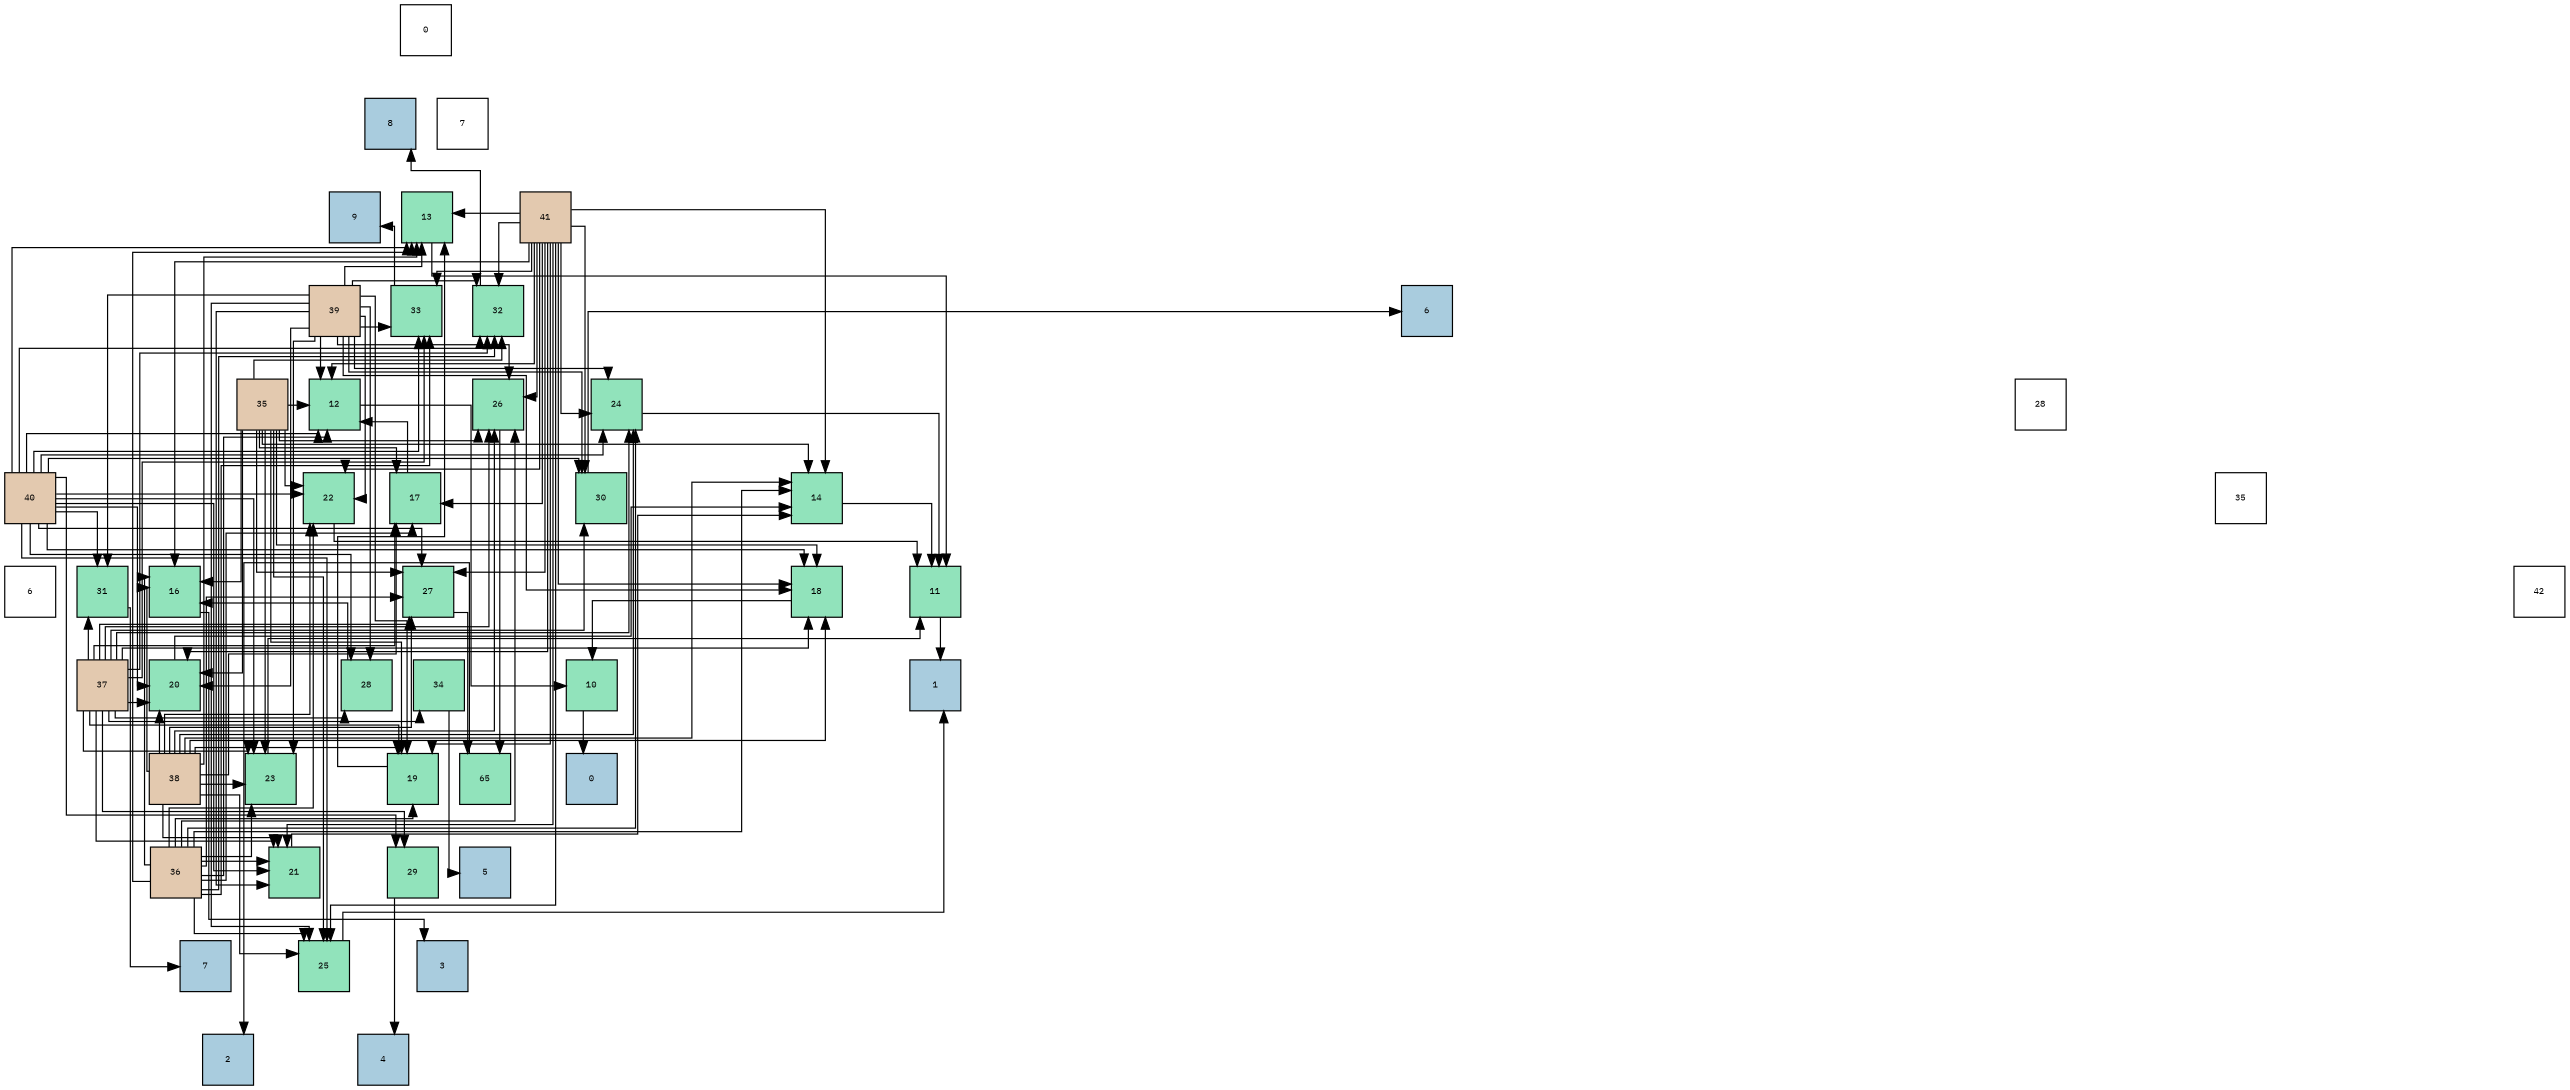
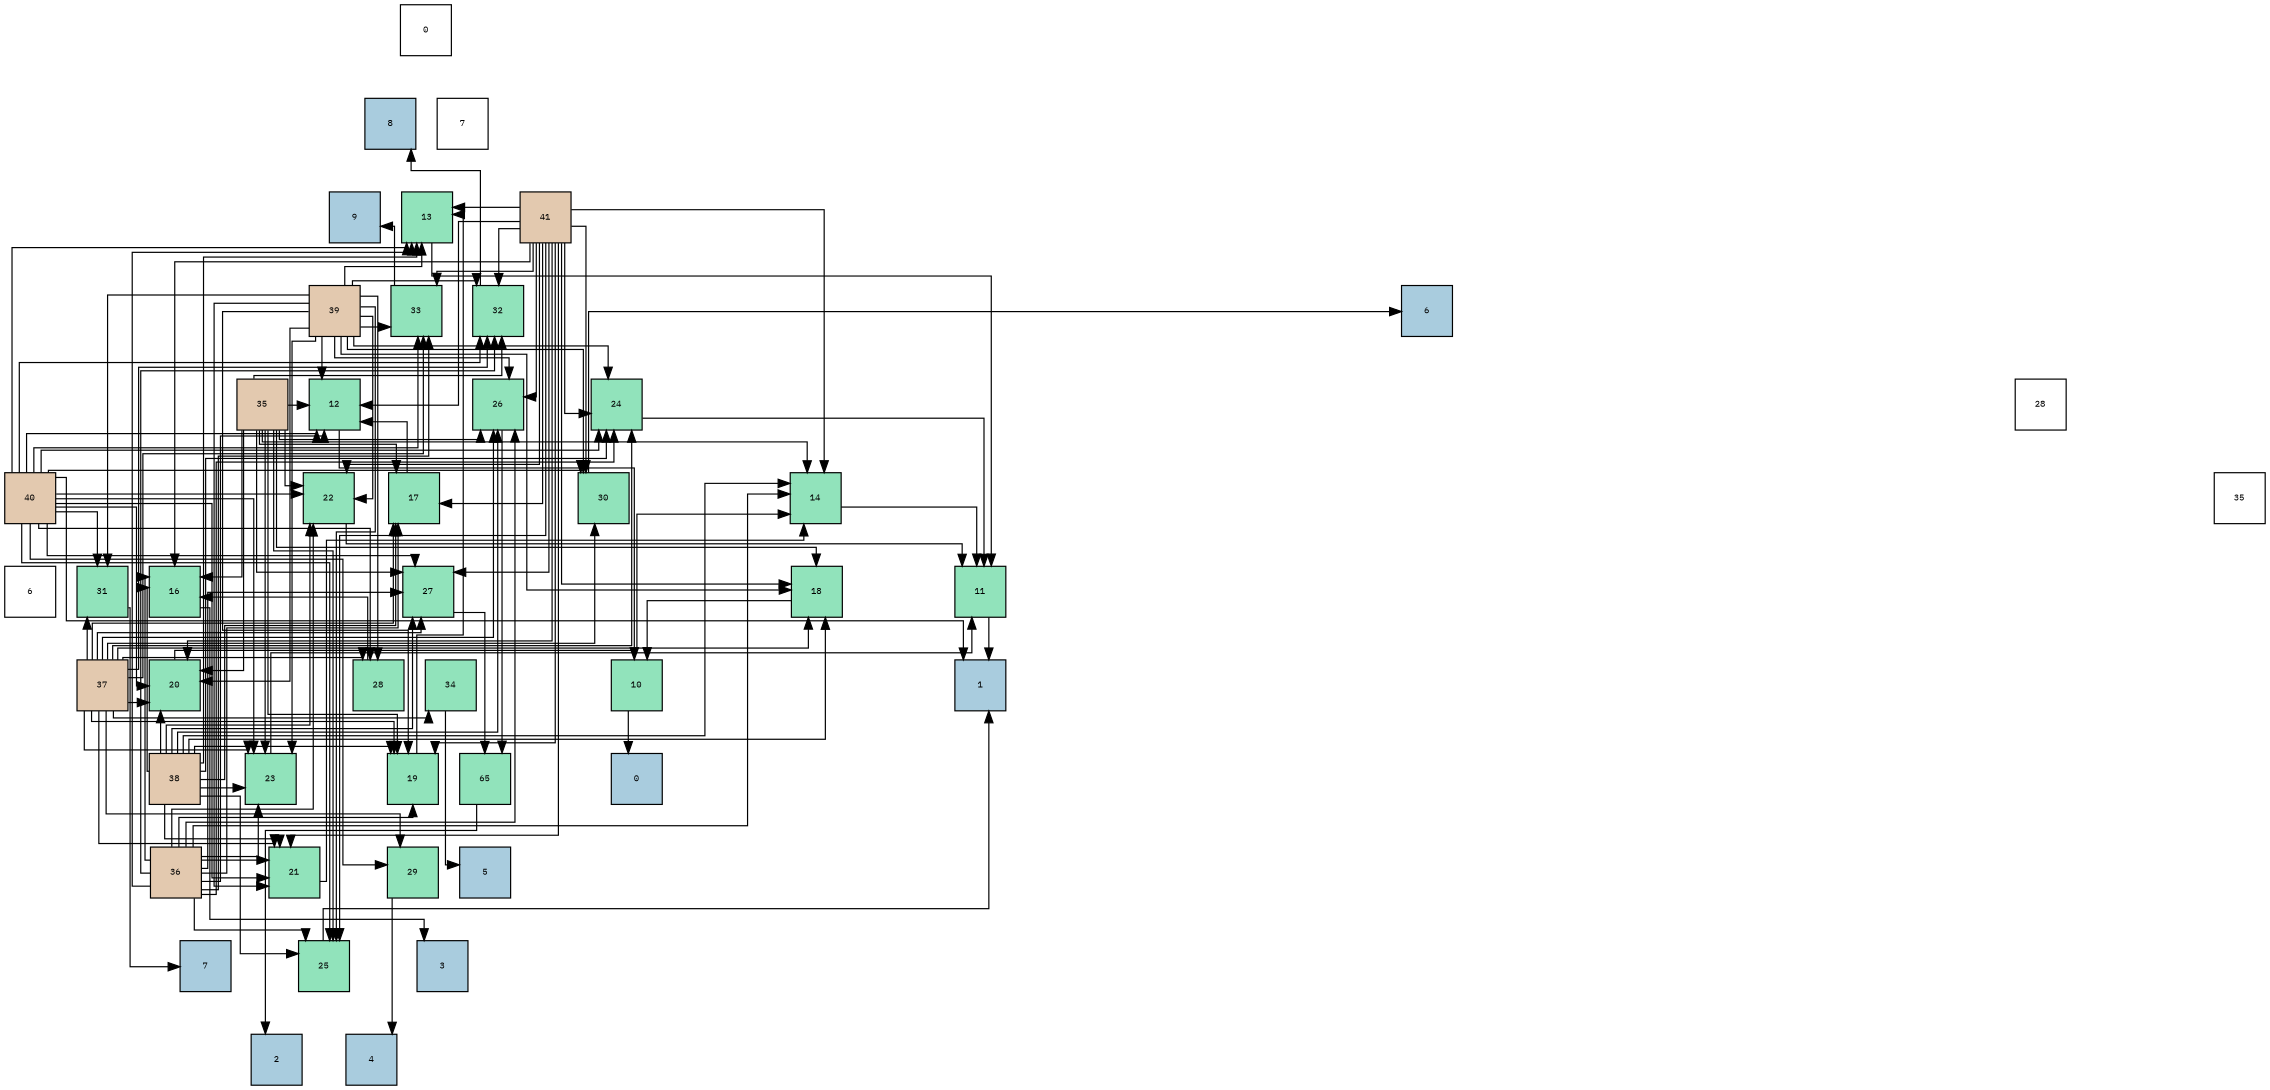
edge "40" -> "18": now "40" -> "1"
node "42": removed
